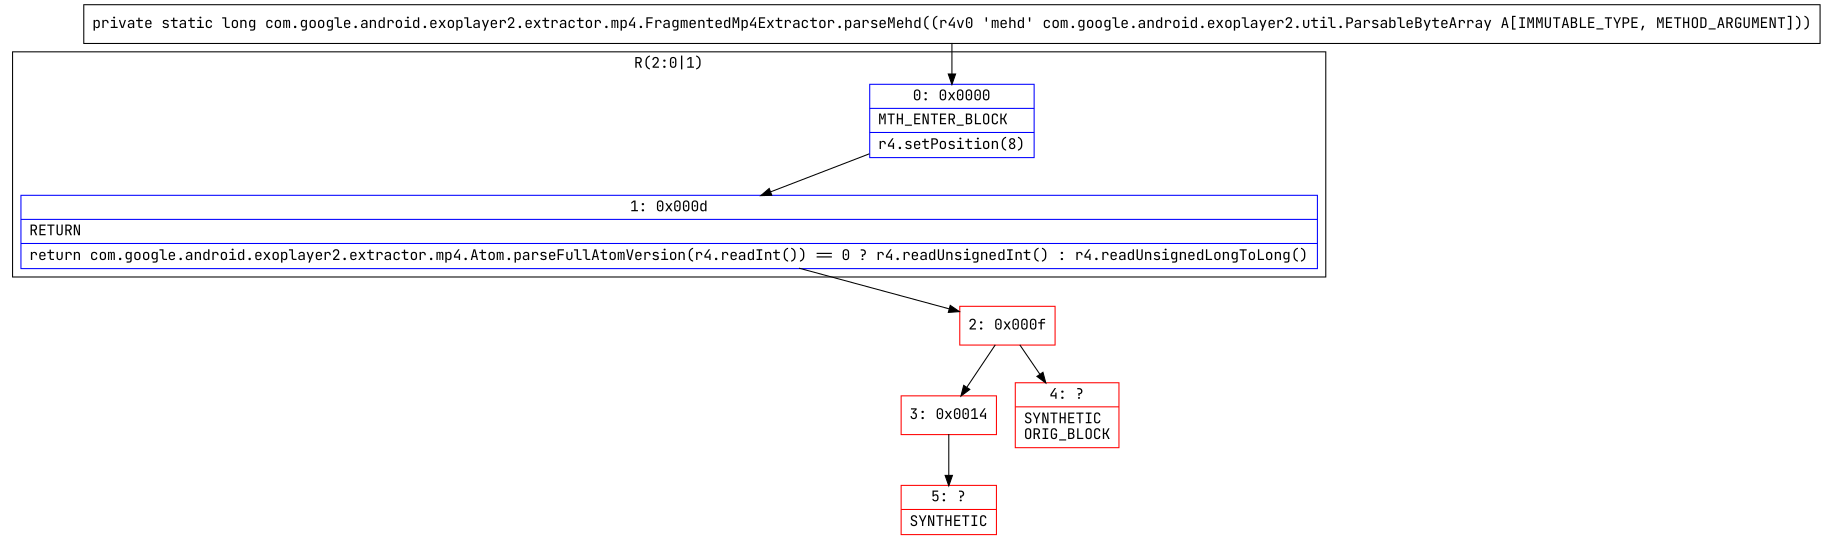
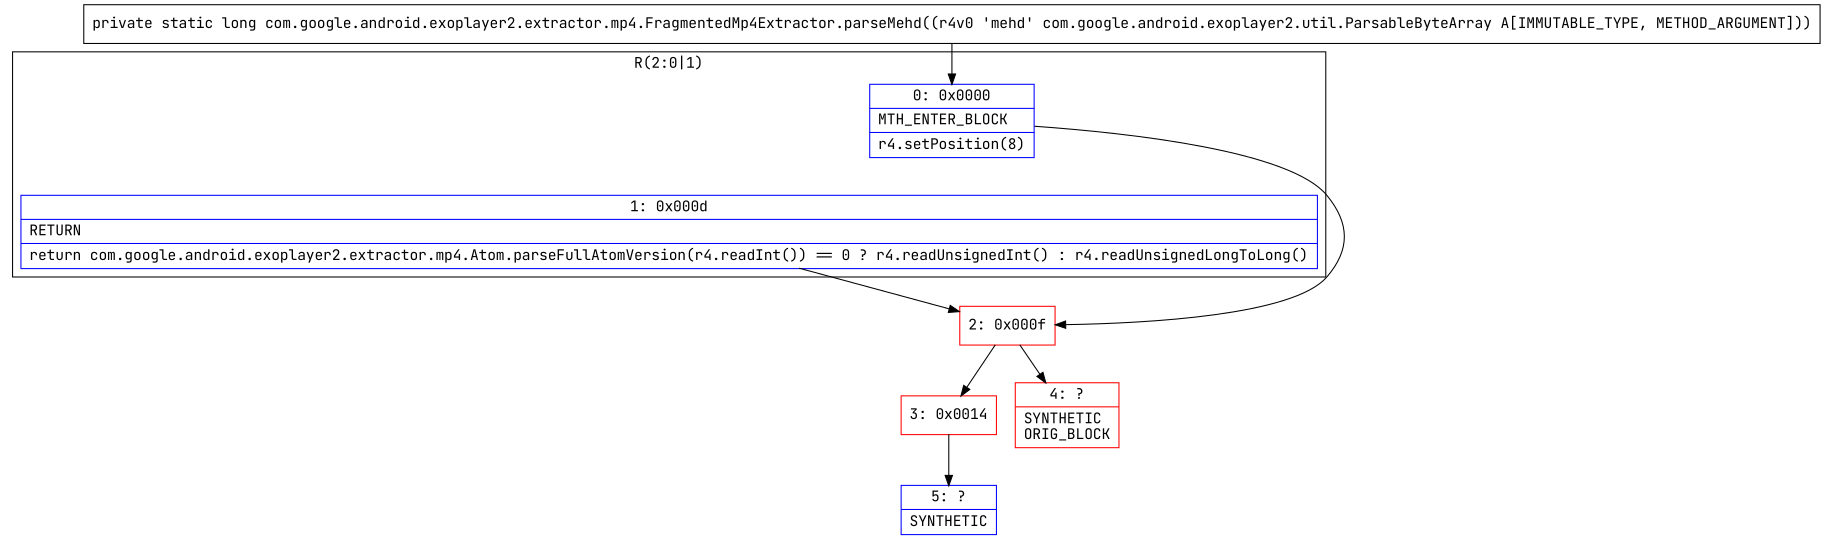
edge "0: 0x0000" -> "1: 0x000d": now "0: 0x0000" -> "2: 0x000f"
node "5: ?": color red -> blue
